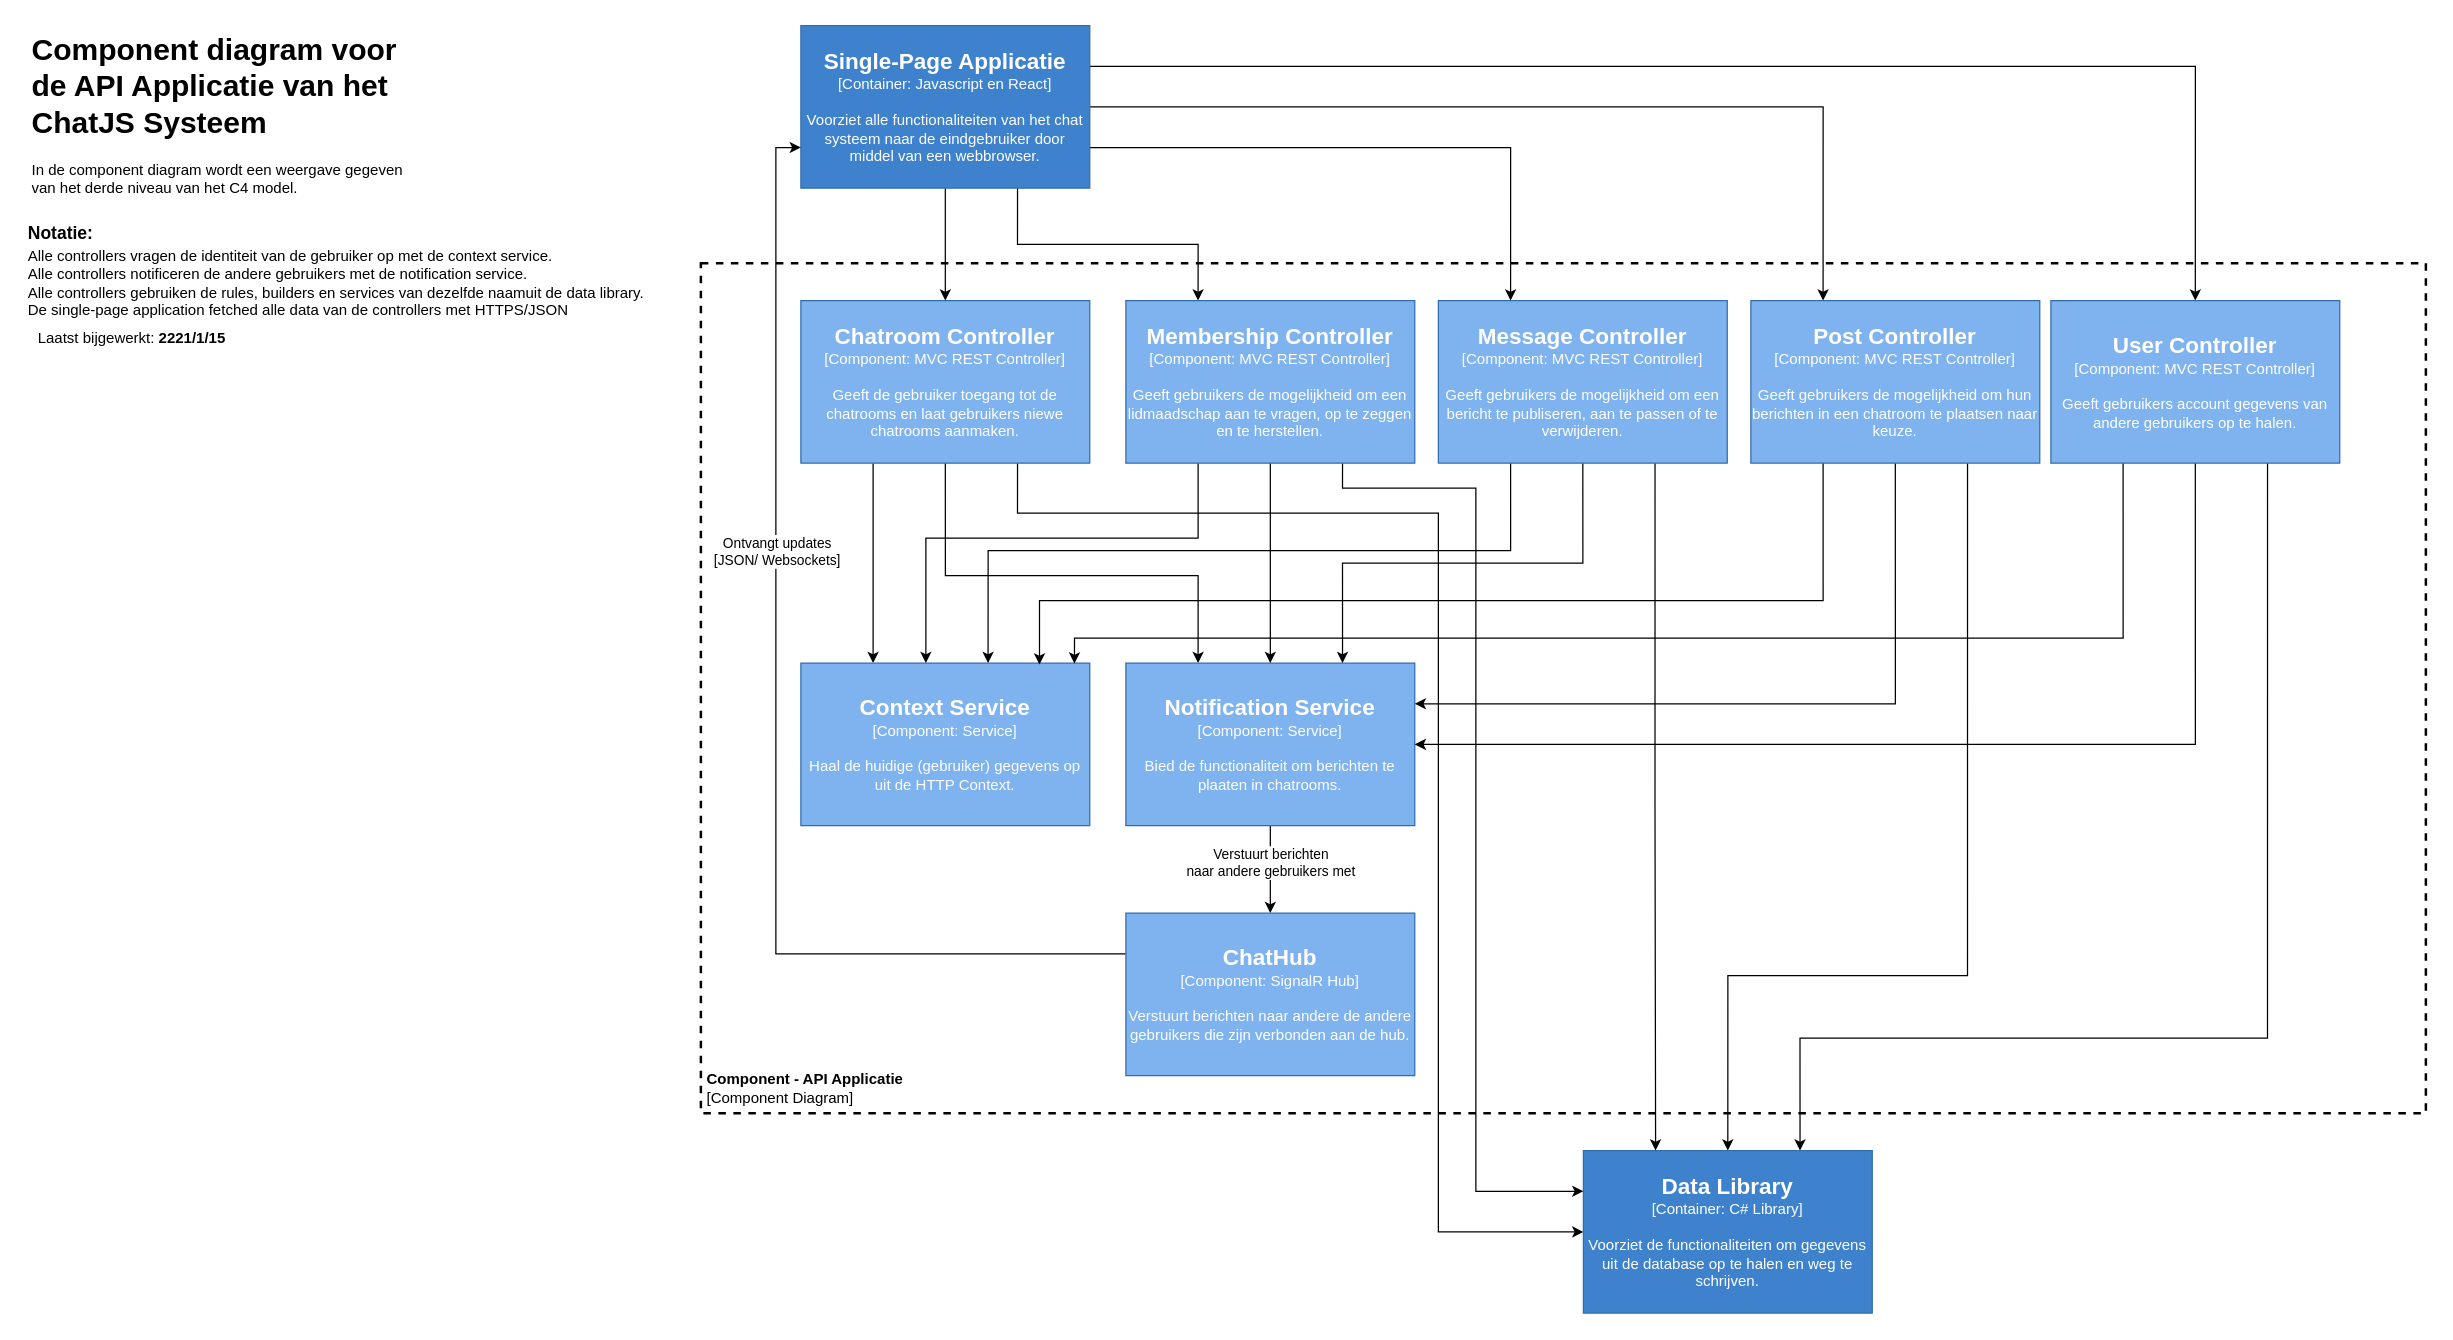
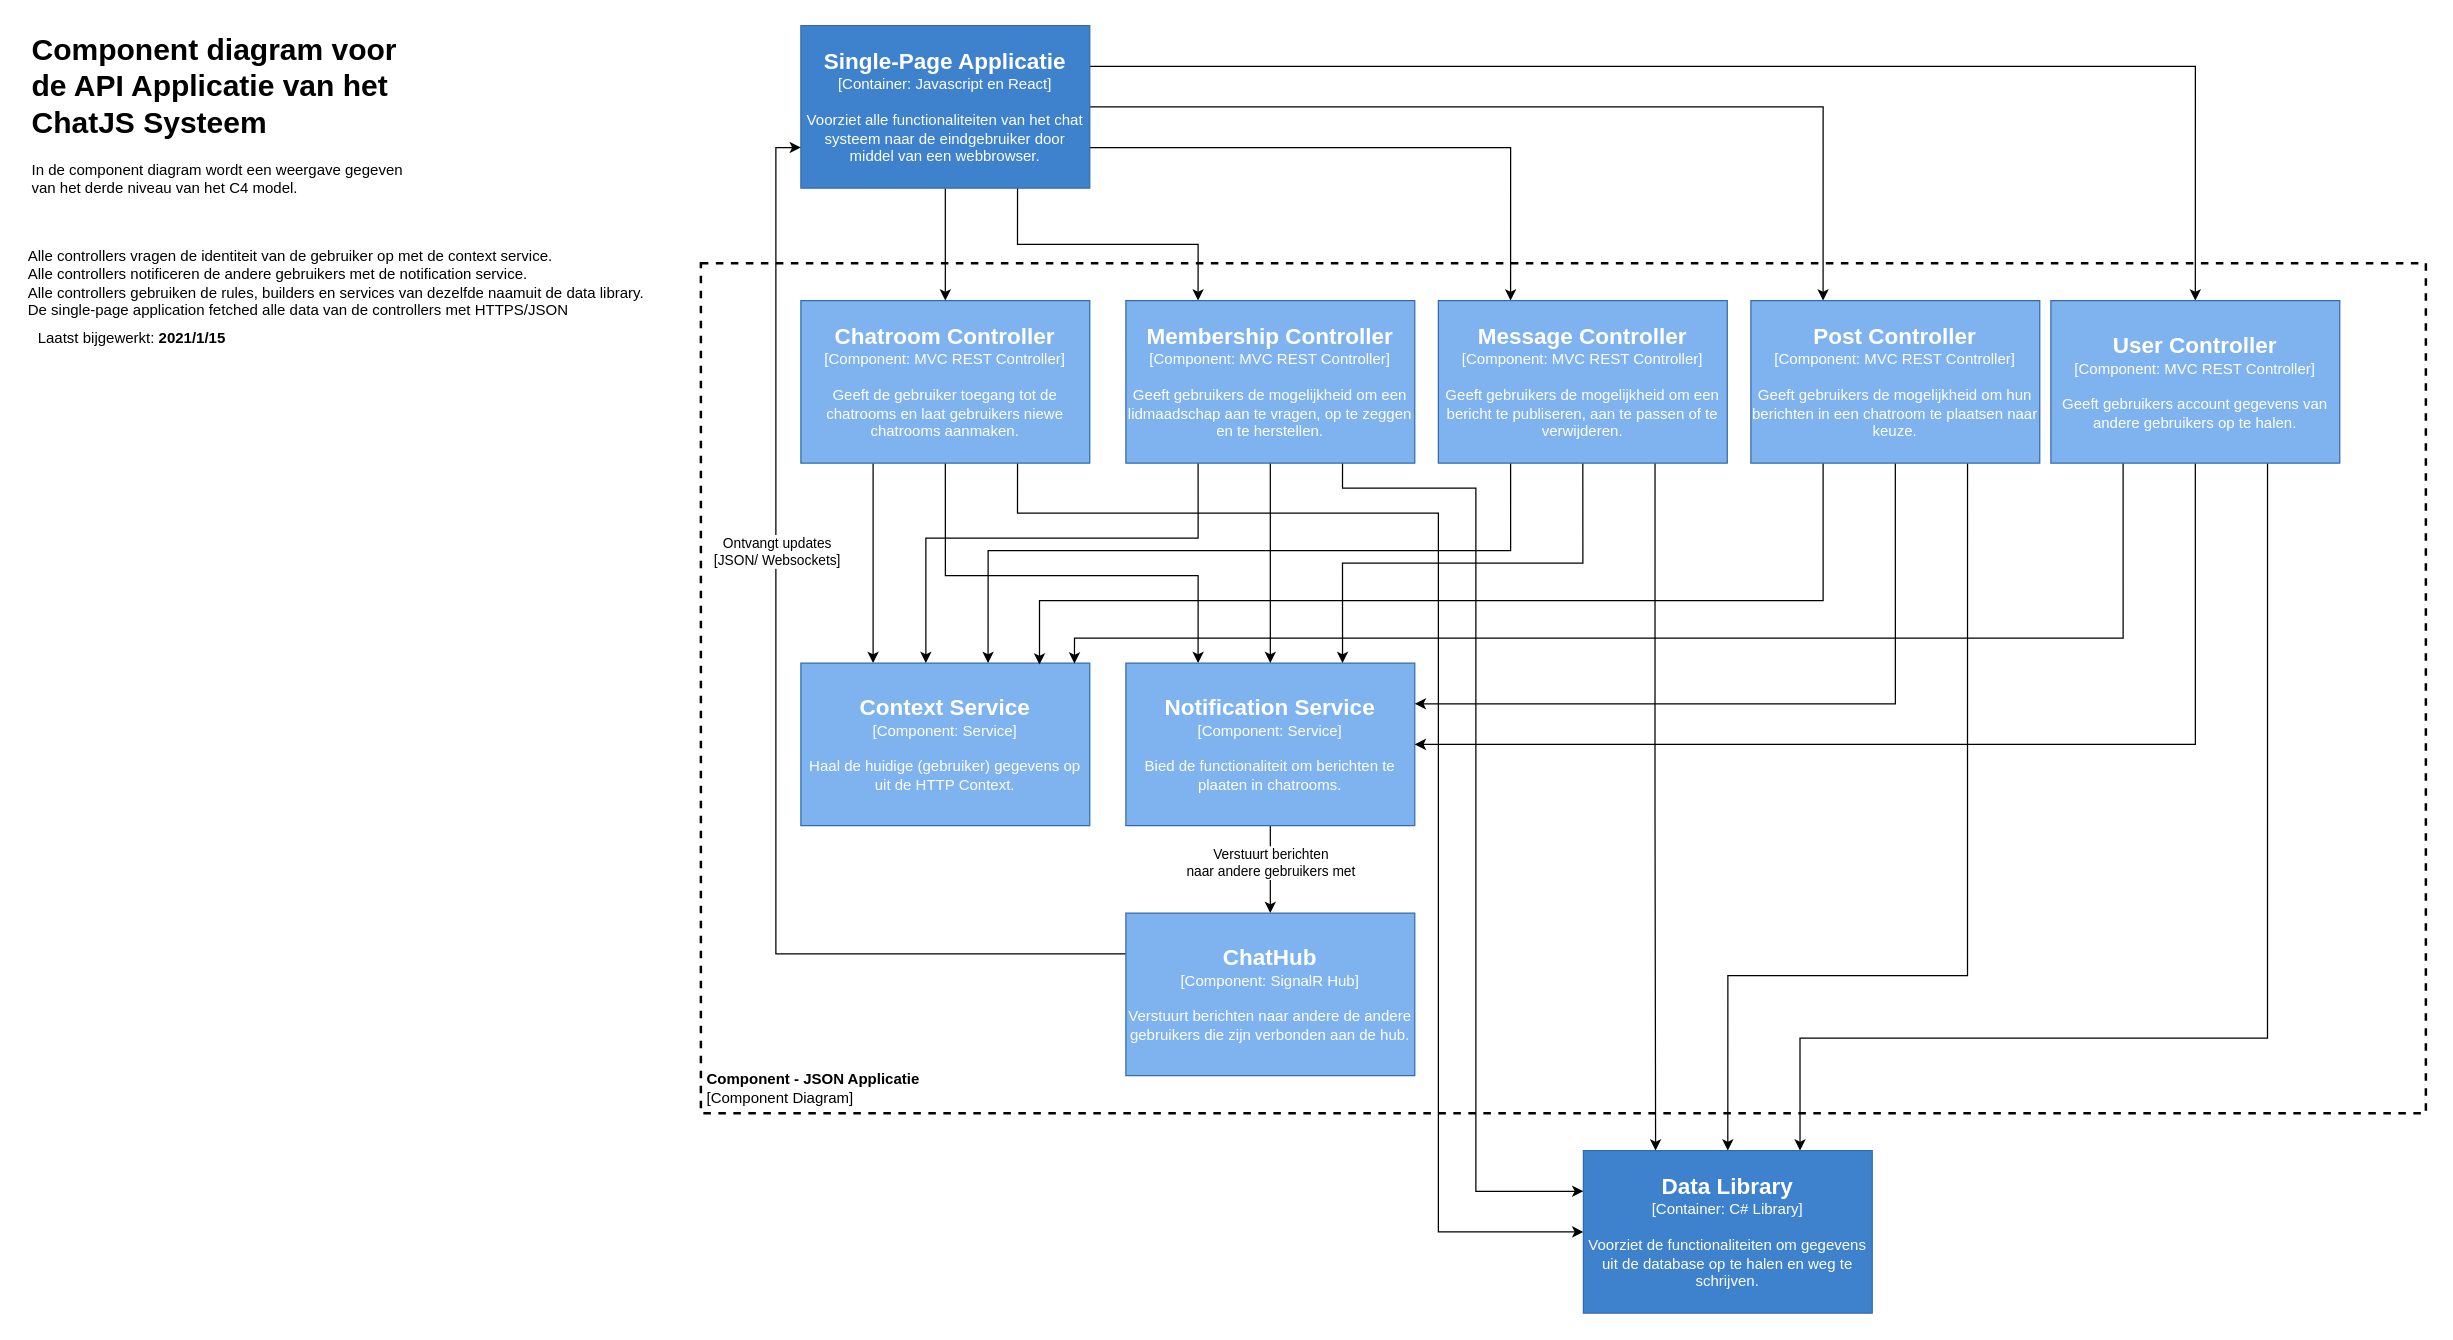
node "Notatie:": removed
node "Laatst bijgewerkt: 2221/1/15": label "Laatst bijgewerkt: 2221/1/15" -> "Laatst bijgewerkt: 2021/1/15"
node "Component - API Applicatie [Component Diagram]": label "Component - API Applicatie [Component Diagram]" -> "Component - JSON Applicatie [Component Diagram]"
